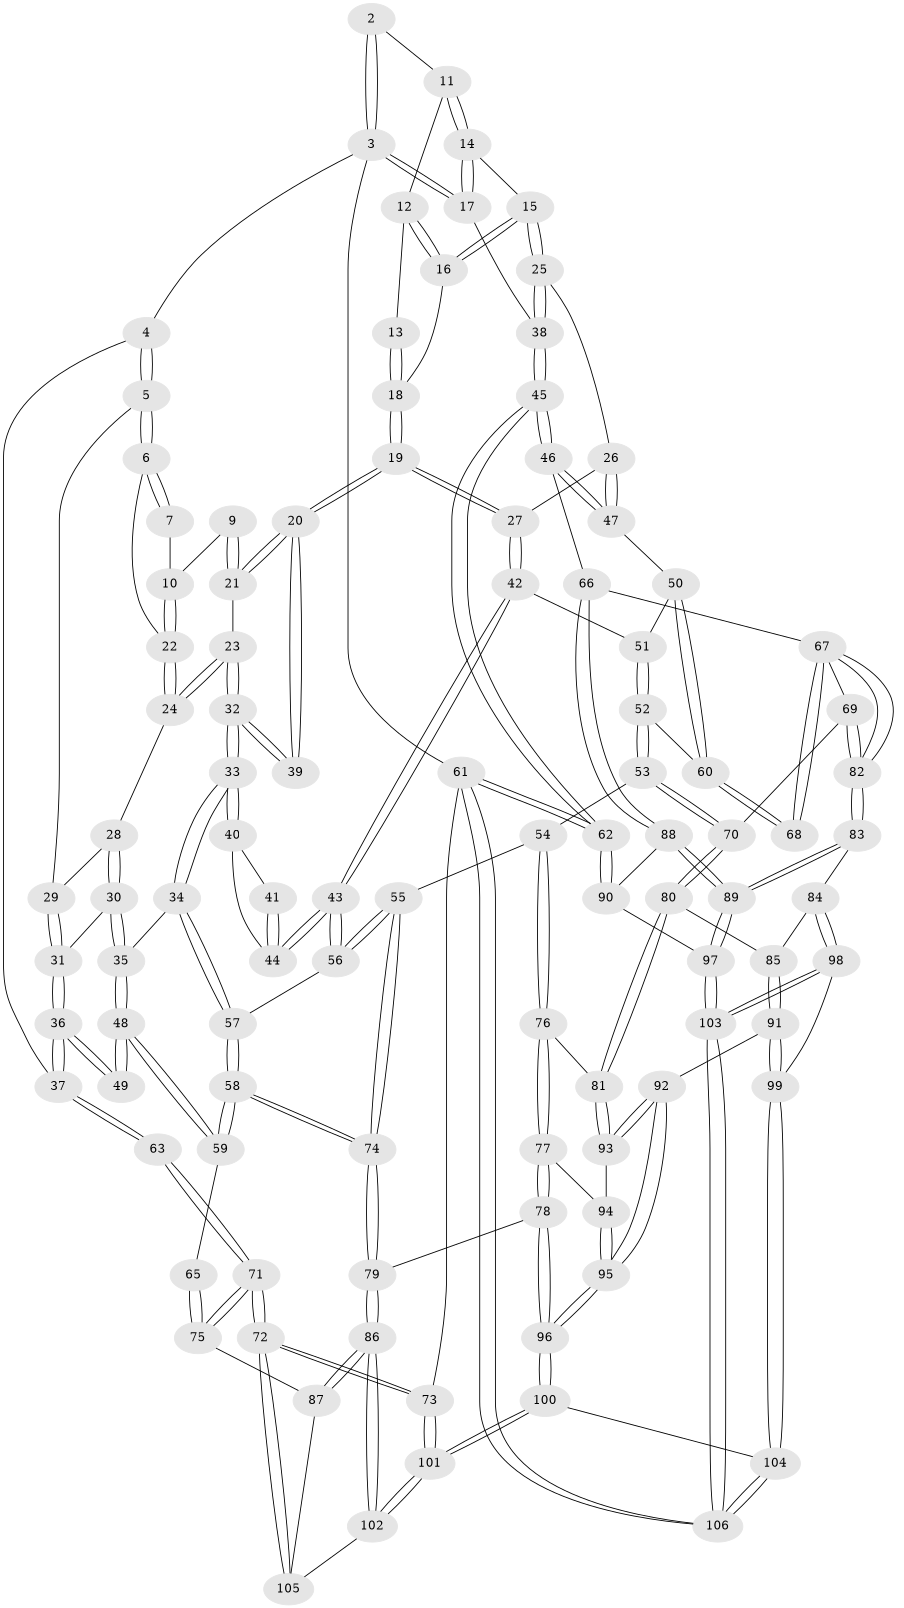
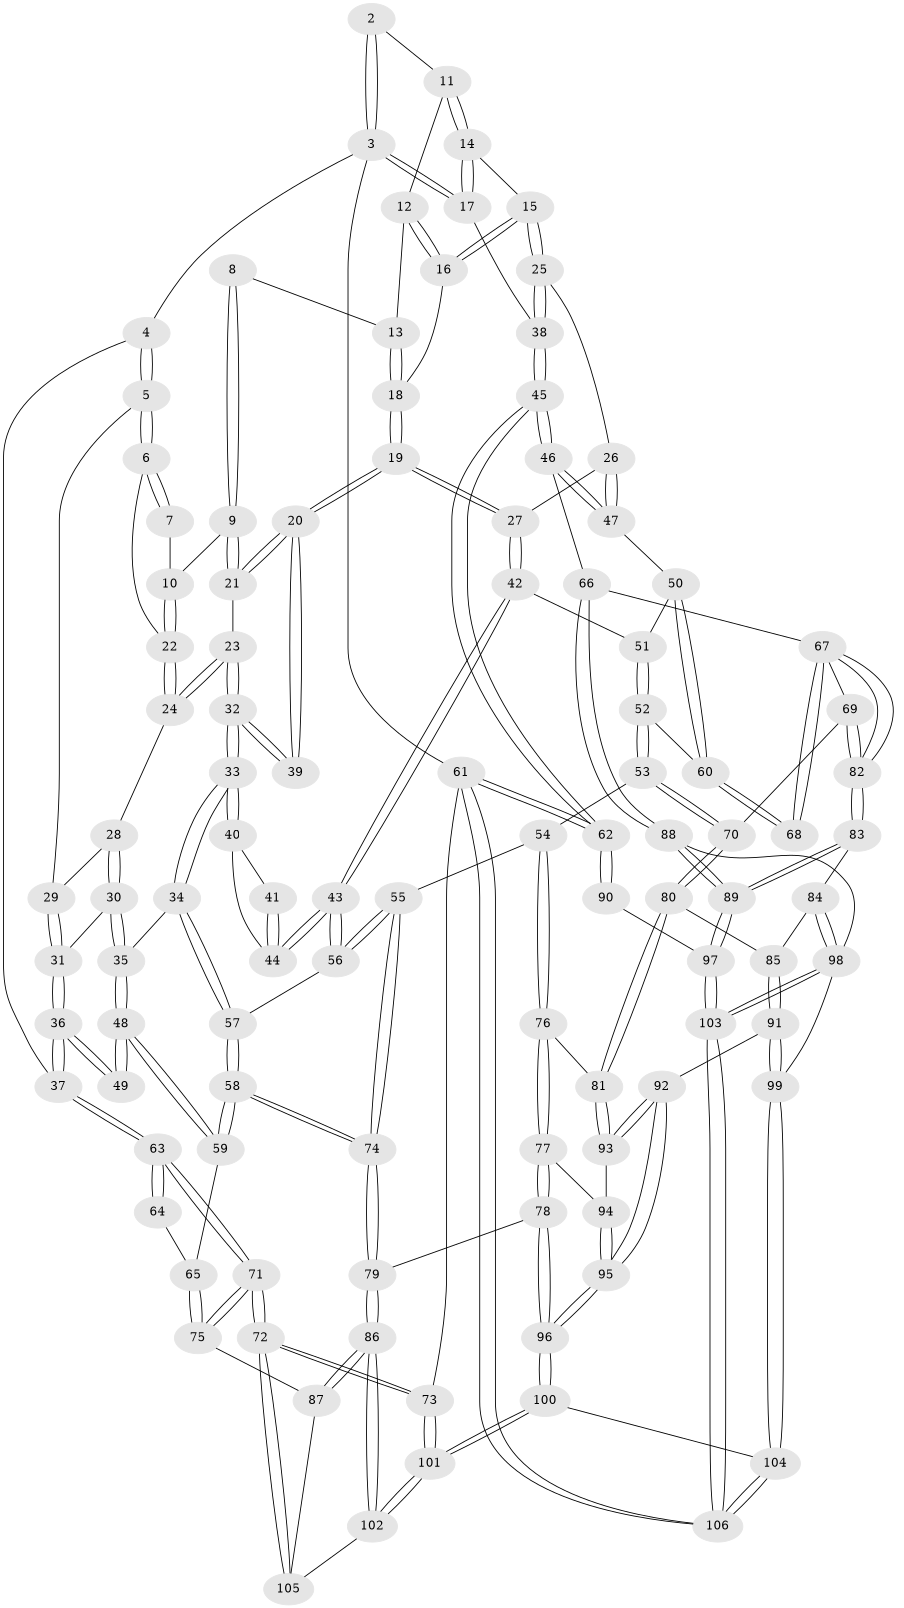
node "8": added
edge "88" -- "90": now "88" -- "98"
node "64": added
